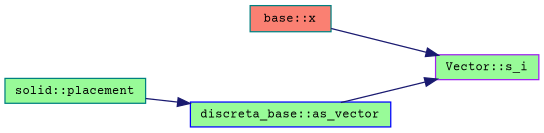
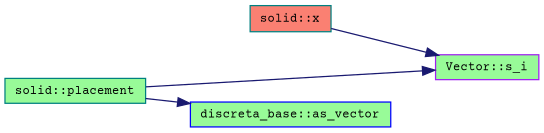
node "base::x": label "base::x" -> "solid::x"
edge "discreta_base::as_vector" -> "Vector::s_i": now "solid::placement" -> "Vector::s_i"
